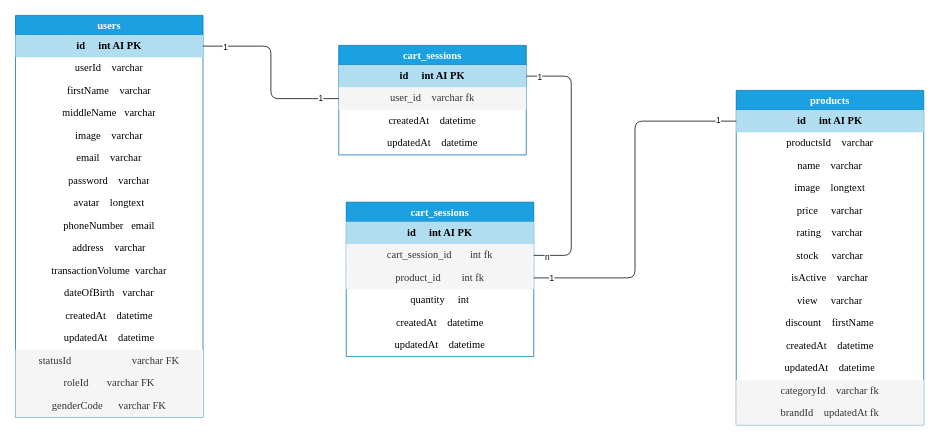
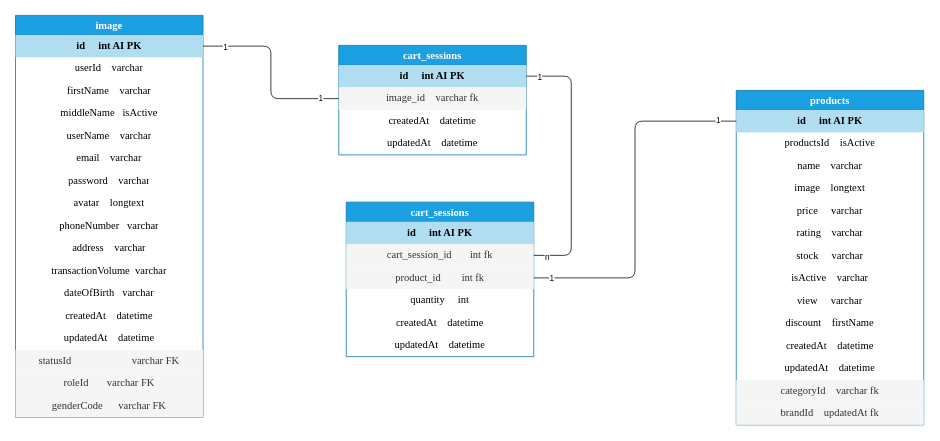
node "users": label "users" -> "image"
node "user_id varchar fk": label "user_id varchar fk" -> "image_id varchar fk"
node "middleName varchar": label "middleName varchar" -> "middleName isActive"
node "image varchar": label "image varchar" -> "userName varchar"
node "productsId varchar": label "productsId varchar" -> "productsId isActive"
node "phoneNumber email": label "phoneNumber email" -> "phoneNumber varchar"
